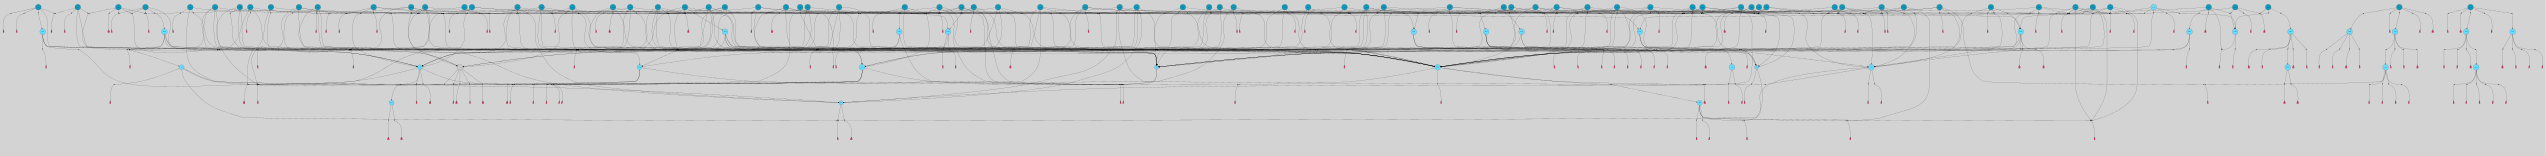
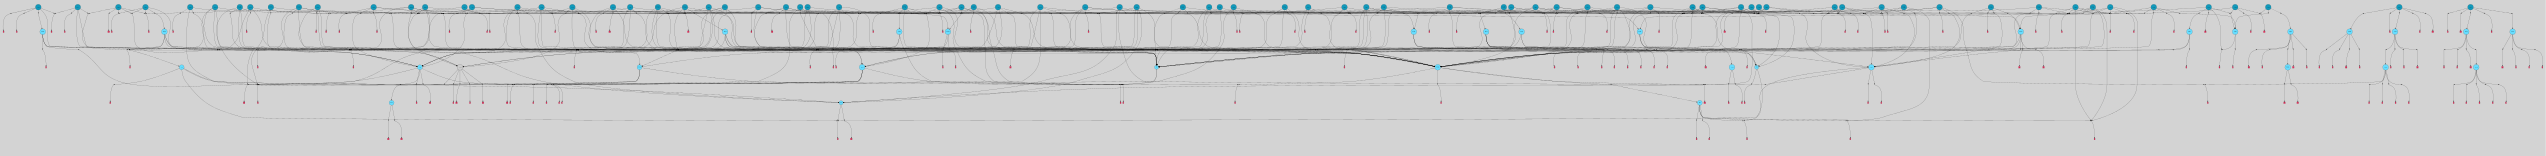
node "T658": fillcolor #66ddff -> #1199bb
